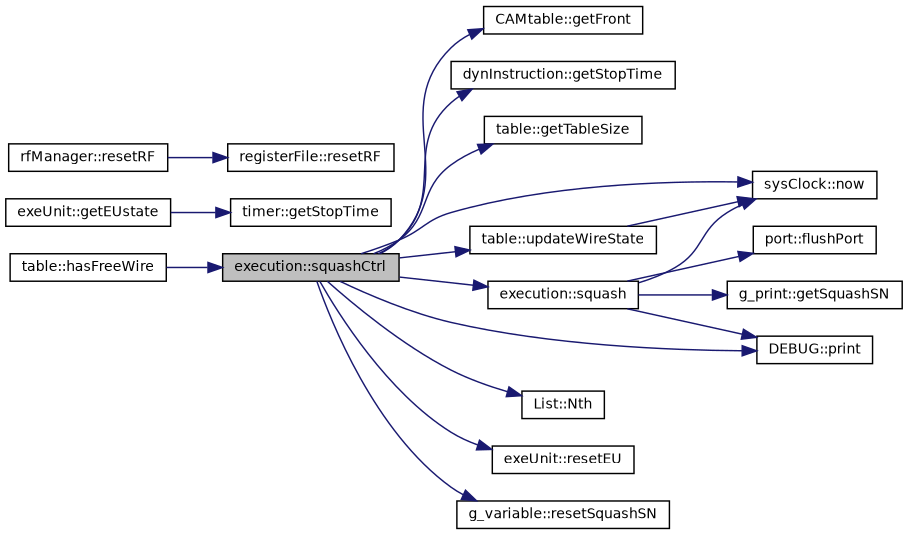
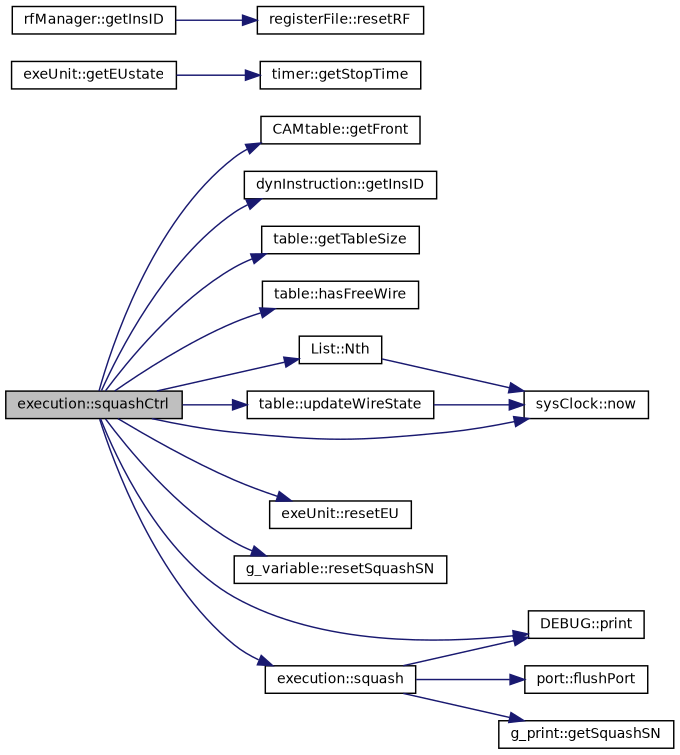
node "dynInstruction::getStopTime": label "dynInstruction::getStopTime" -> "dynInstruction::getInsID"
node "rfManager::resetRF": label "rfManager::resetRF" -> "rfManager::getInsID"
edge "execution::squash" -> "sysClock::now": now "List::Nth" -> "sysClock::now"
edge "table::hasFreeWire" -> "execution::squashCtrl": reversed
